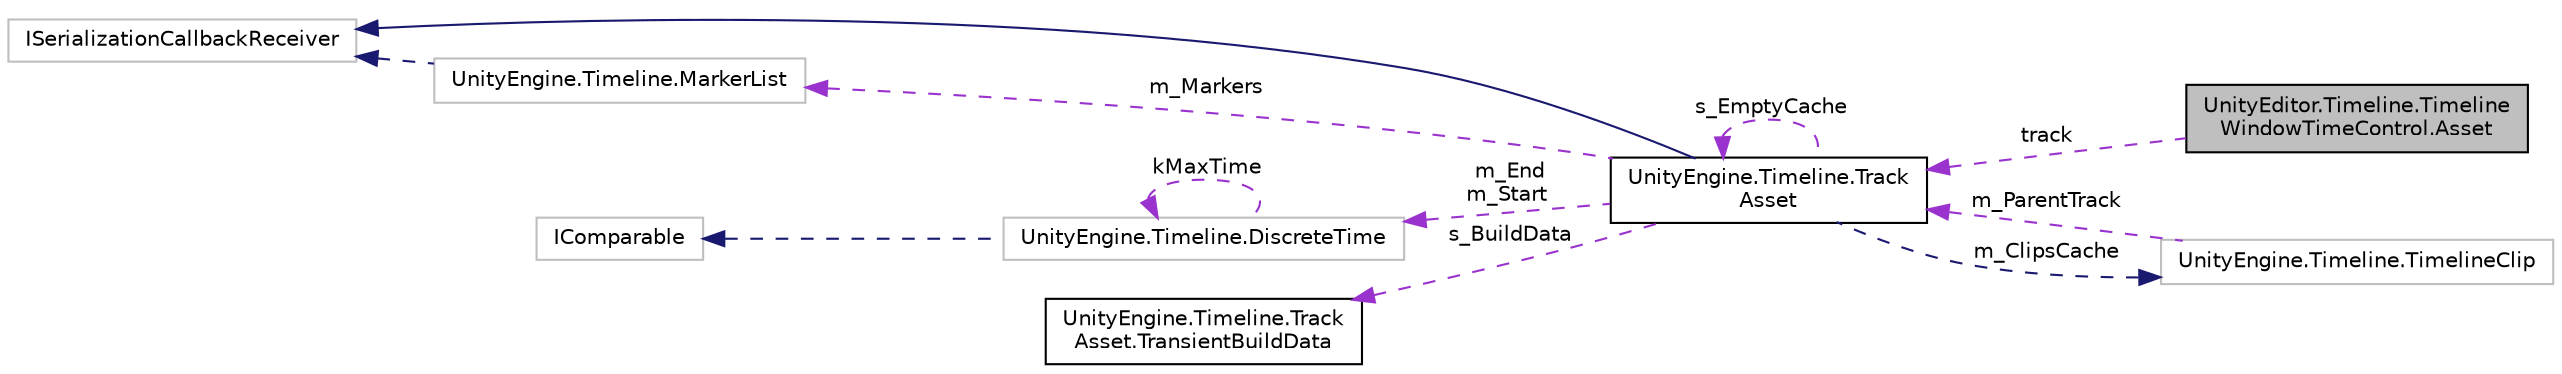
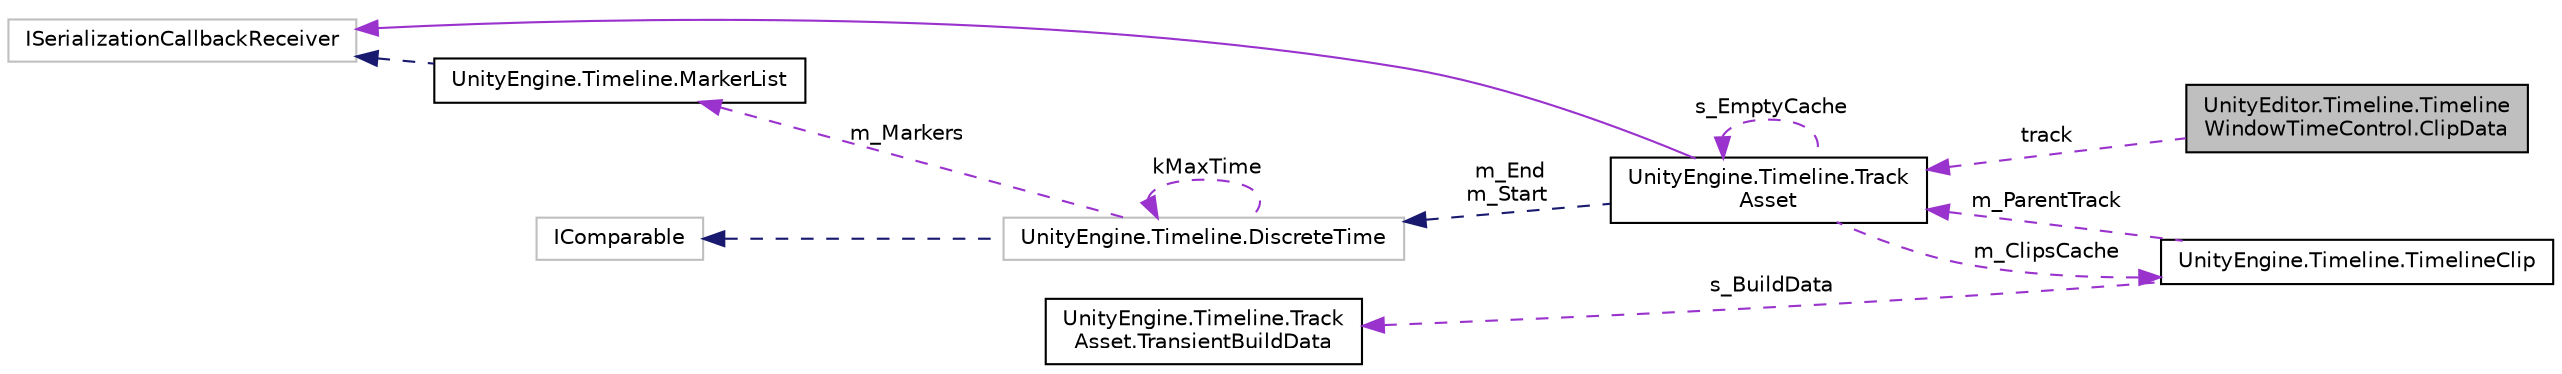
edge "UnityEngine.Timeline.Track Asset" -> "ISerializationCallbackReceiver": color midnightblue -> darkorchid3
node "UnityEngine.Timeline.MarkerList": color grey75 -> black
edge "UnityEngine.Timeline.Track Asset" -> "UnityEngine.Timeline.MarkerList": now "UnityEngine.Timeline.DiscreteTime" -> "UnityEngine.Timeline.MarkerList"
node "UnityEditor.Timeline.Timeline WindowTimeControl.Asset": label "UnityEditor.Timeline.Timeline WindowTimeControl.Asset" -> "UnityEditor.Timeline.Timeline WindowTimeControl.ClipData"
edge "UnityEngine.Timeline.Track Asset" -> "UnityEngine.Timeline.DiscreteTime": color darkorchid3 -> midnightblue
edge "UnityEngine.Timeline.Track Asset" -> "UnityEngine.Timeline.Track Asset.TransientBuildData": now "UnityEngine.Timeline.TimelineClip" -> "UnityEngine.Timeline.Track Asset.TransientBuildData"
node "UnityEngine.Timeline.TimelineClip": color grey75 -> black
edge "UnityEngine.Timeline.Track Asset" -> "UnityEngine.Timeline.TimelineClip": color midnightblue -> darkorchid3
